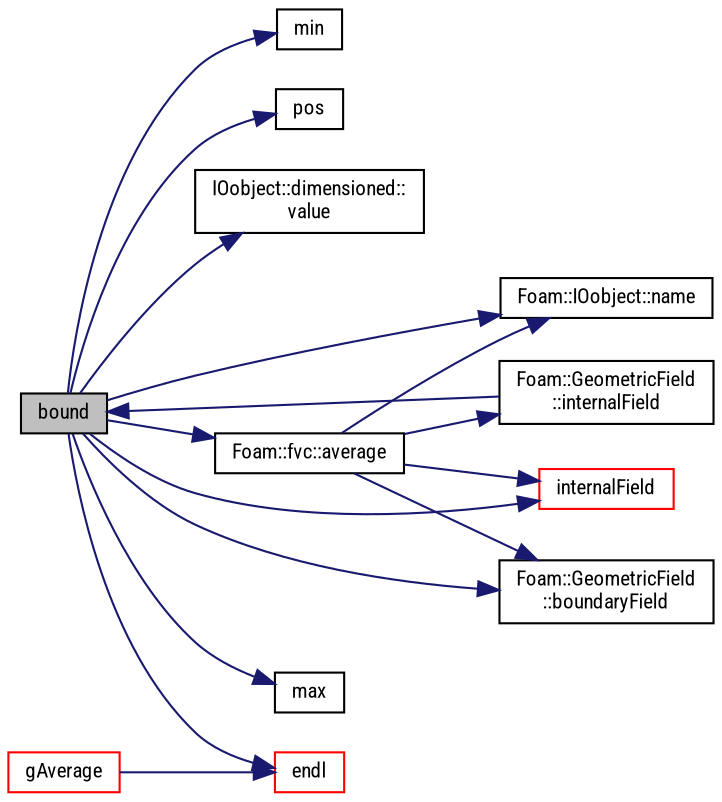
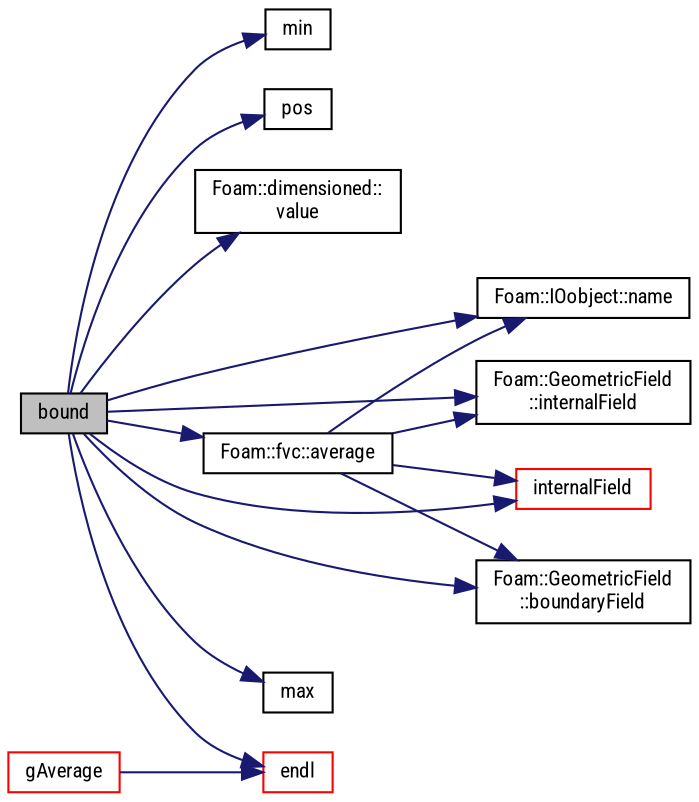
node "IOobject::dimensioned:: value": label "IOobject::dimensioned:: value" -> "Foam::dimensioned:: value"
edge "Foam::GeometricField ::internalField" -> "bound": reversed
